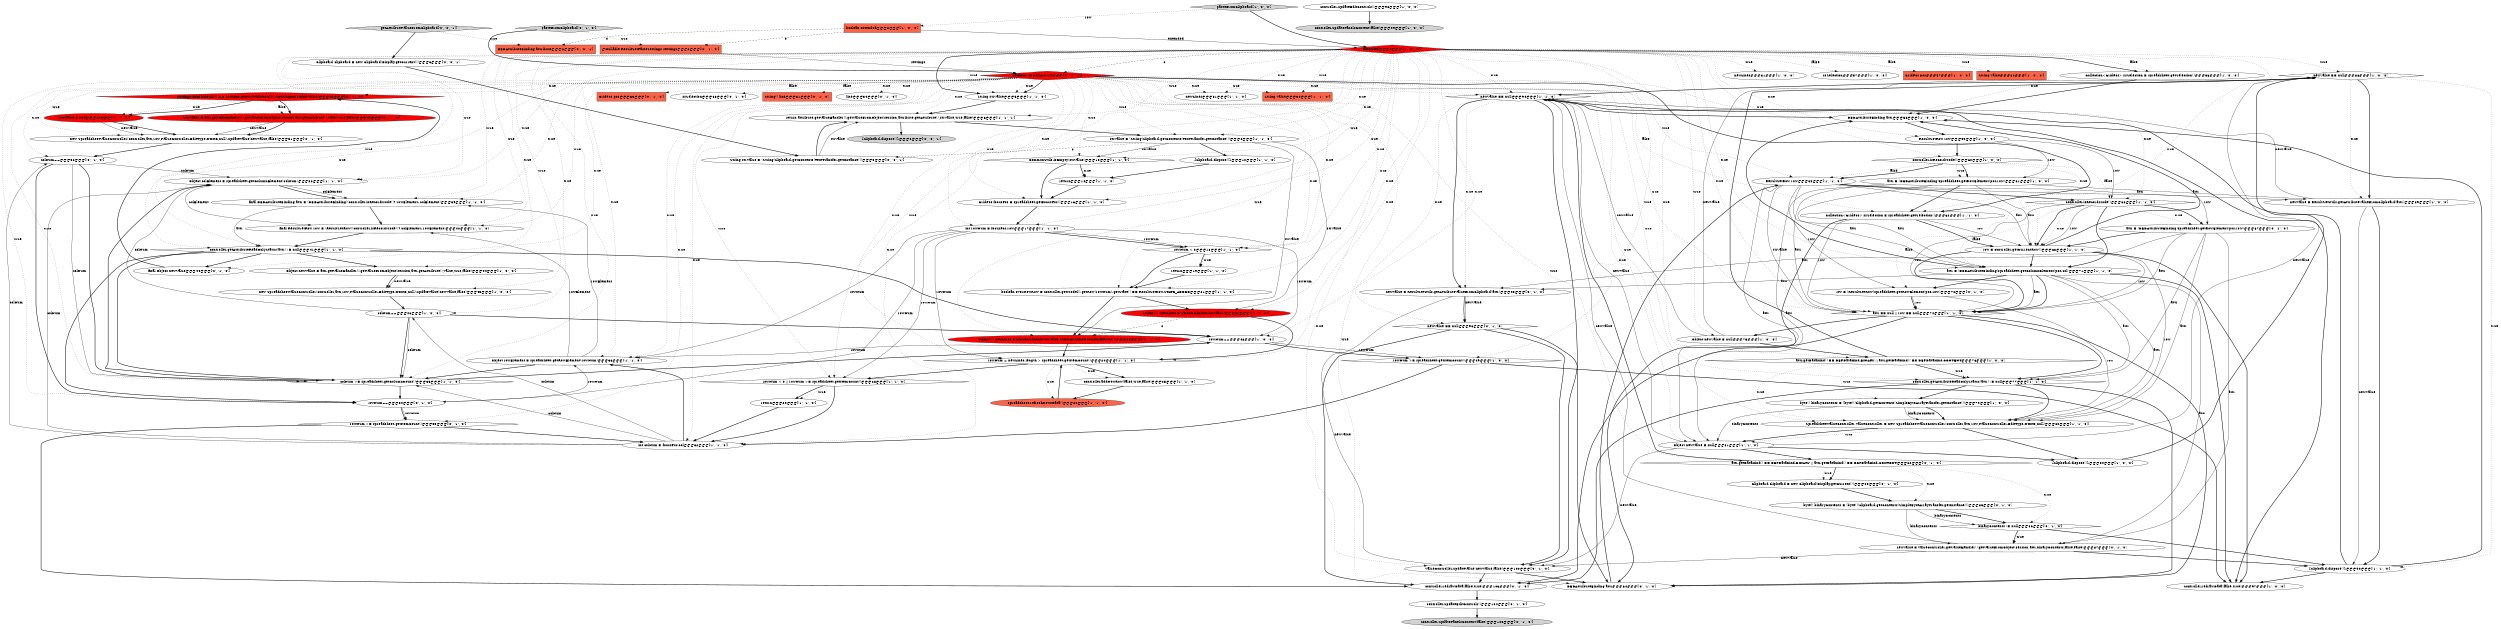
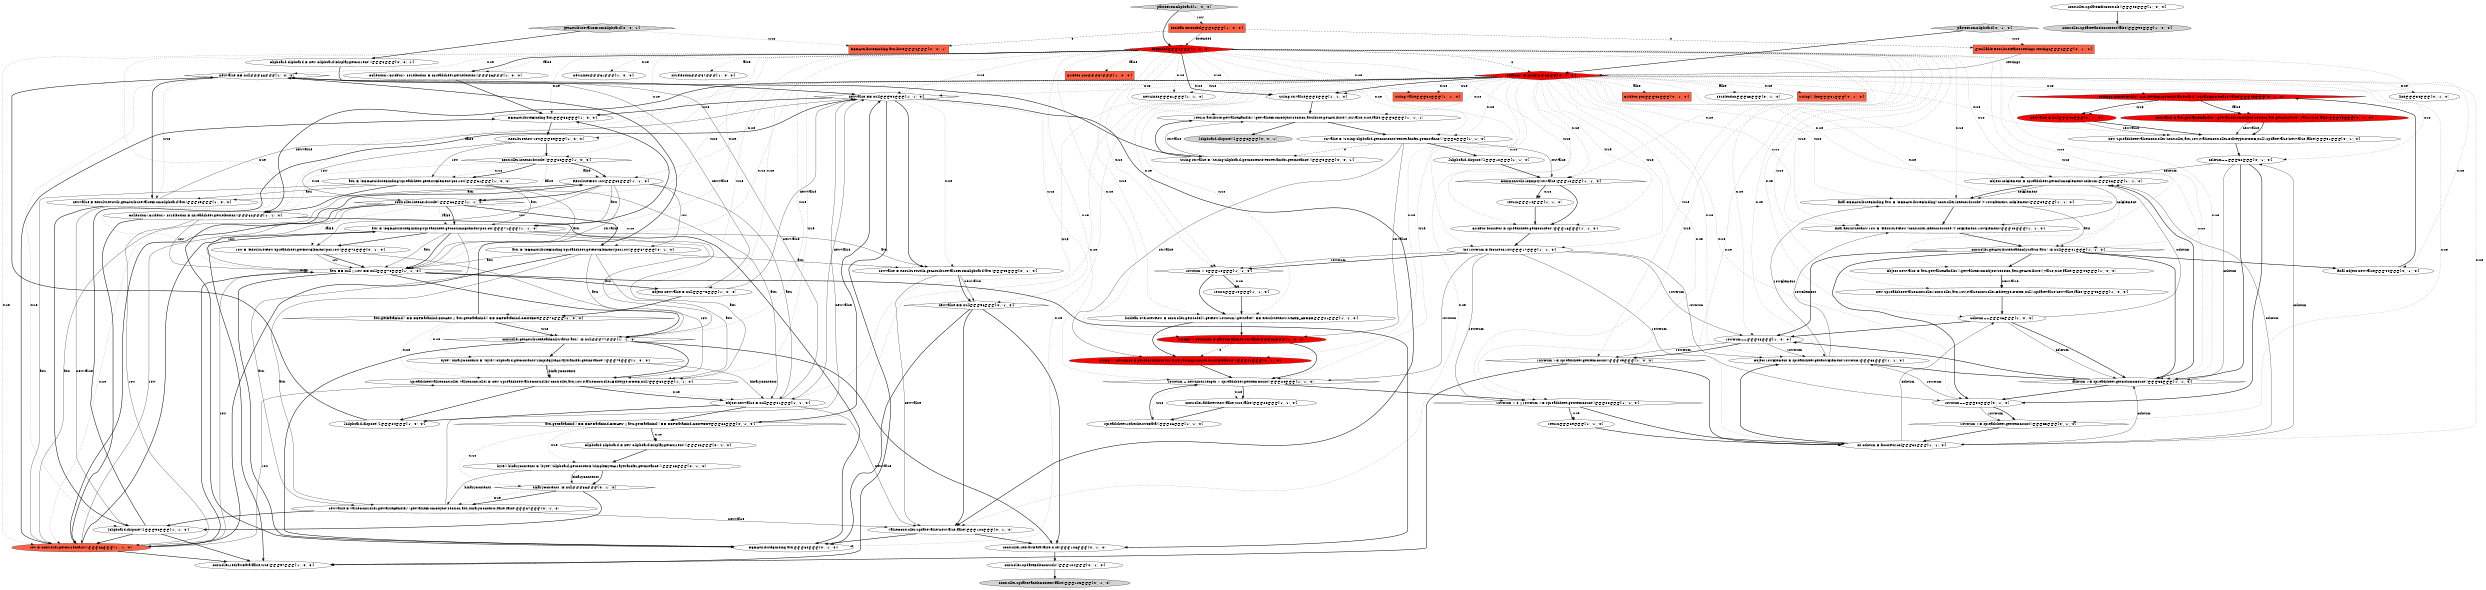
node "String value@@@34@@@['1', '0', '0']": removed
edge "{clipboard.dispose()}@@@10@@@['1', '1', '0']" -> "return@@@14@@@['1', '1', '0']": now "{clipboard.dispose()}@@@10@@@['1', '1', '0']" -> "CommonUtils.isEmpty(strValue)@@@13@@@['1', '1', '0']"
edge "{clipboard.dispose()}@@@90@@@['1', '1', '0']" -> "DBDAttributeBinding attr@@@58@@@['1', '0', '0']": now "{clipboard.dispose()}@@@90@@@['1', '1', '0']" -> "row = controller.getCurrentRow()@@@68@@@['1', '1', '0']"
node "row = controller.getCurrentRow()@@@68@@@['1', '1', '0']": fillcolor white -> tomato
node "spreadsheet.refreshRowsData()@@@26@@@['1', '1', '0']": fillcolor tomato -> white
edge "rowNum >= spreadsheet.getItemCount()@@@55@@@['0', '1', '0']" -> "controller.redrawData(false,true)@@@103@@@['0', '1', '0']": removed
